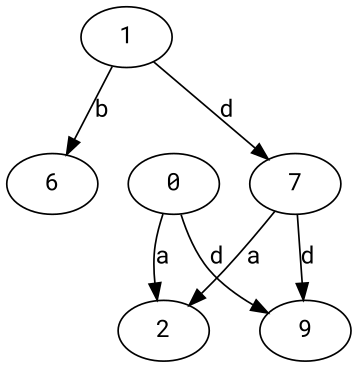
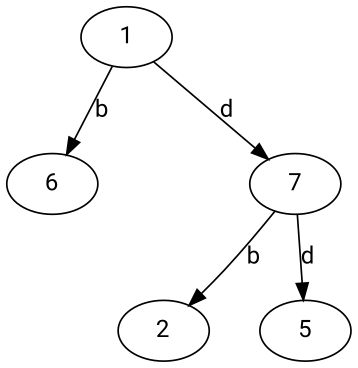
node "0": removed
edge "7" -> "2": label "a" -> "b"
node "9": label "9" -> "5"
